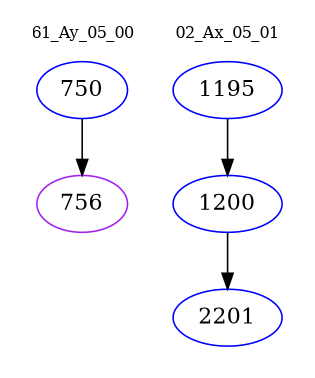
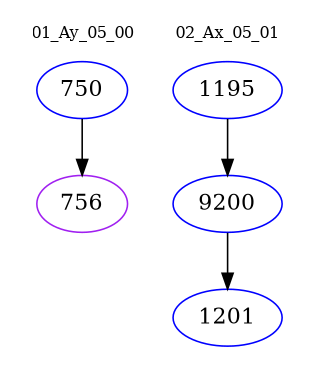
cluster "61_Ay_05_00": label "61_Ay_05_00" -> "01_Ay_05_00"
node "1200": label "1200" -> "9200"
node "2201": label "2201" -> "1201"
